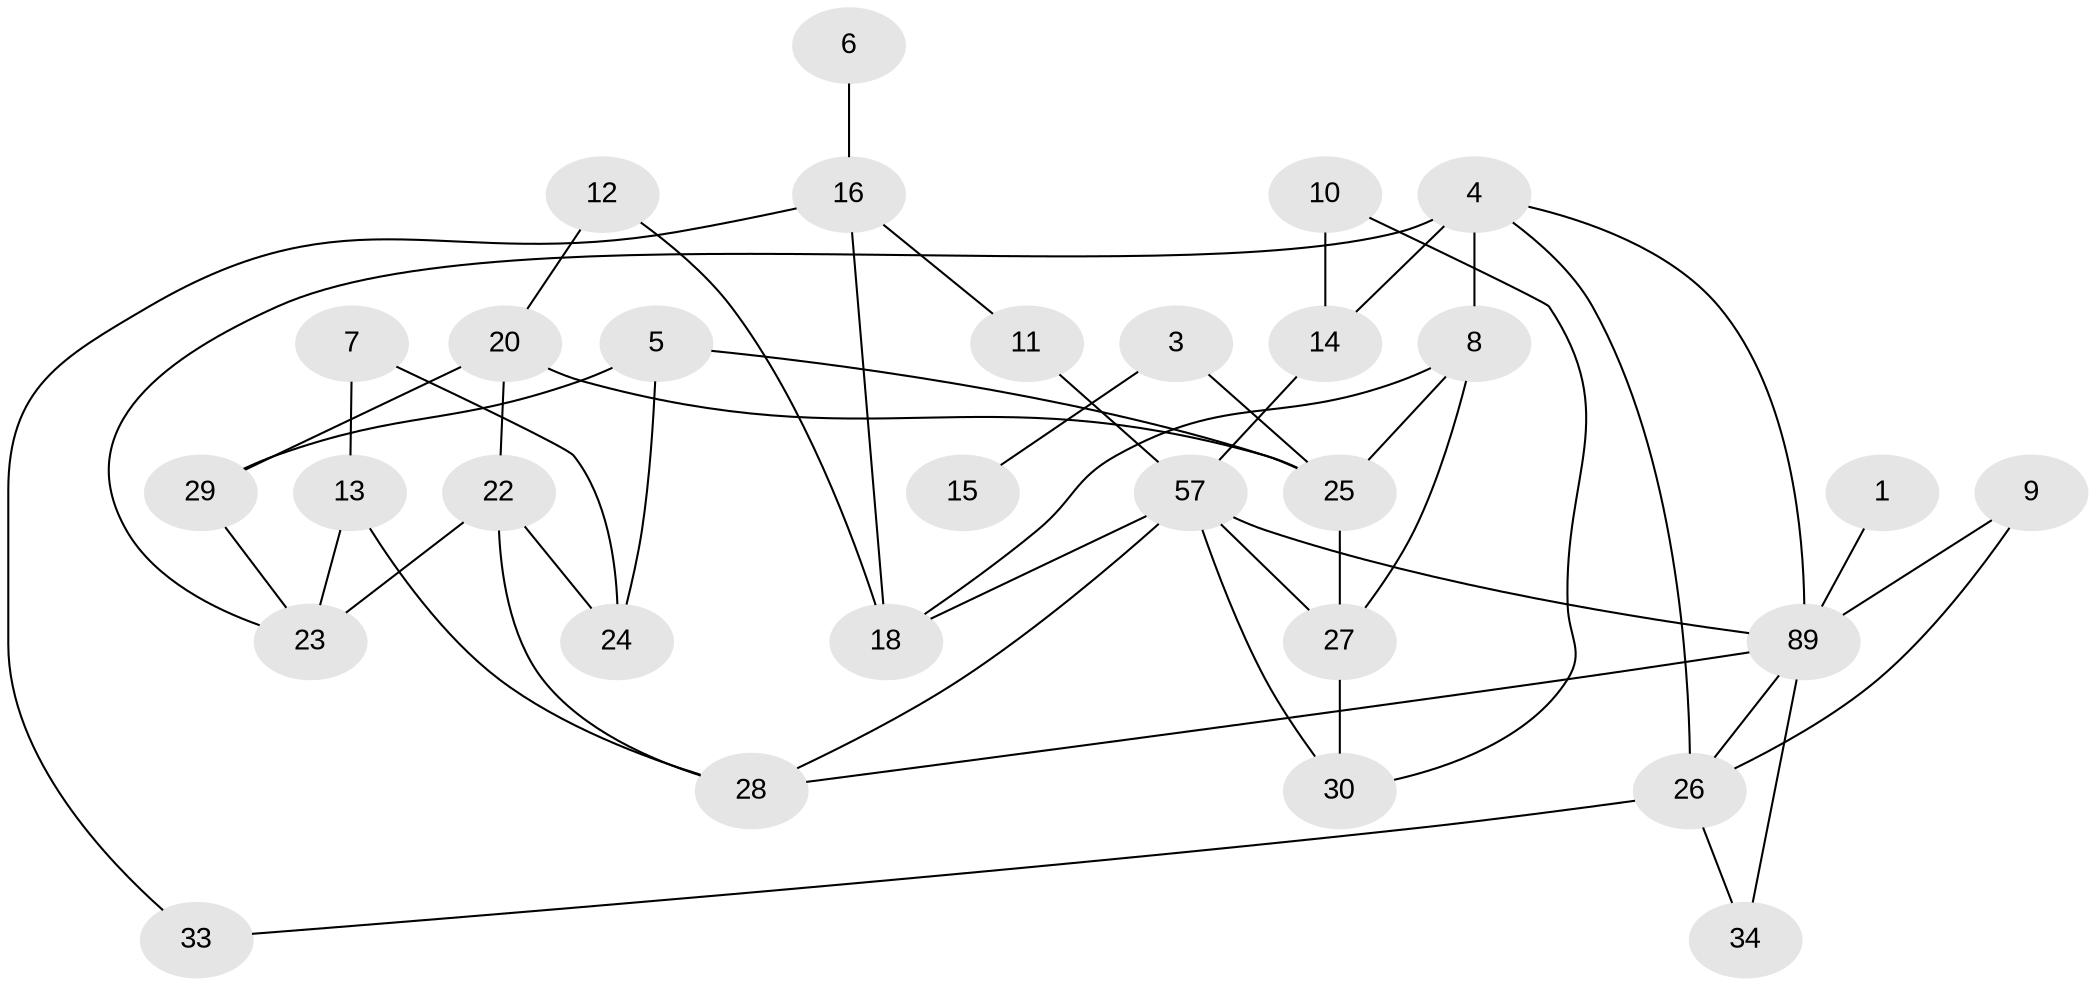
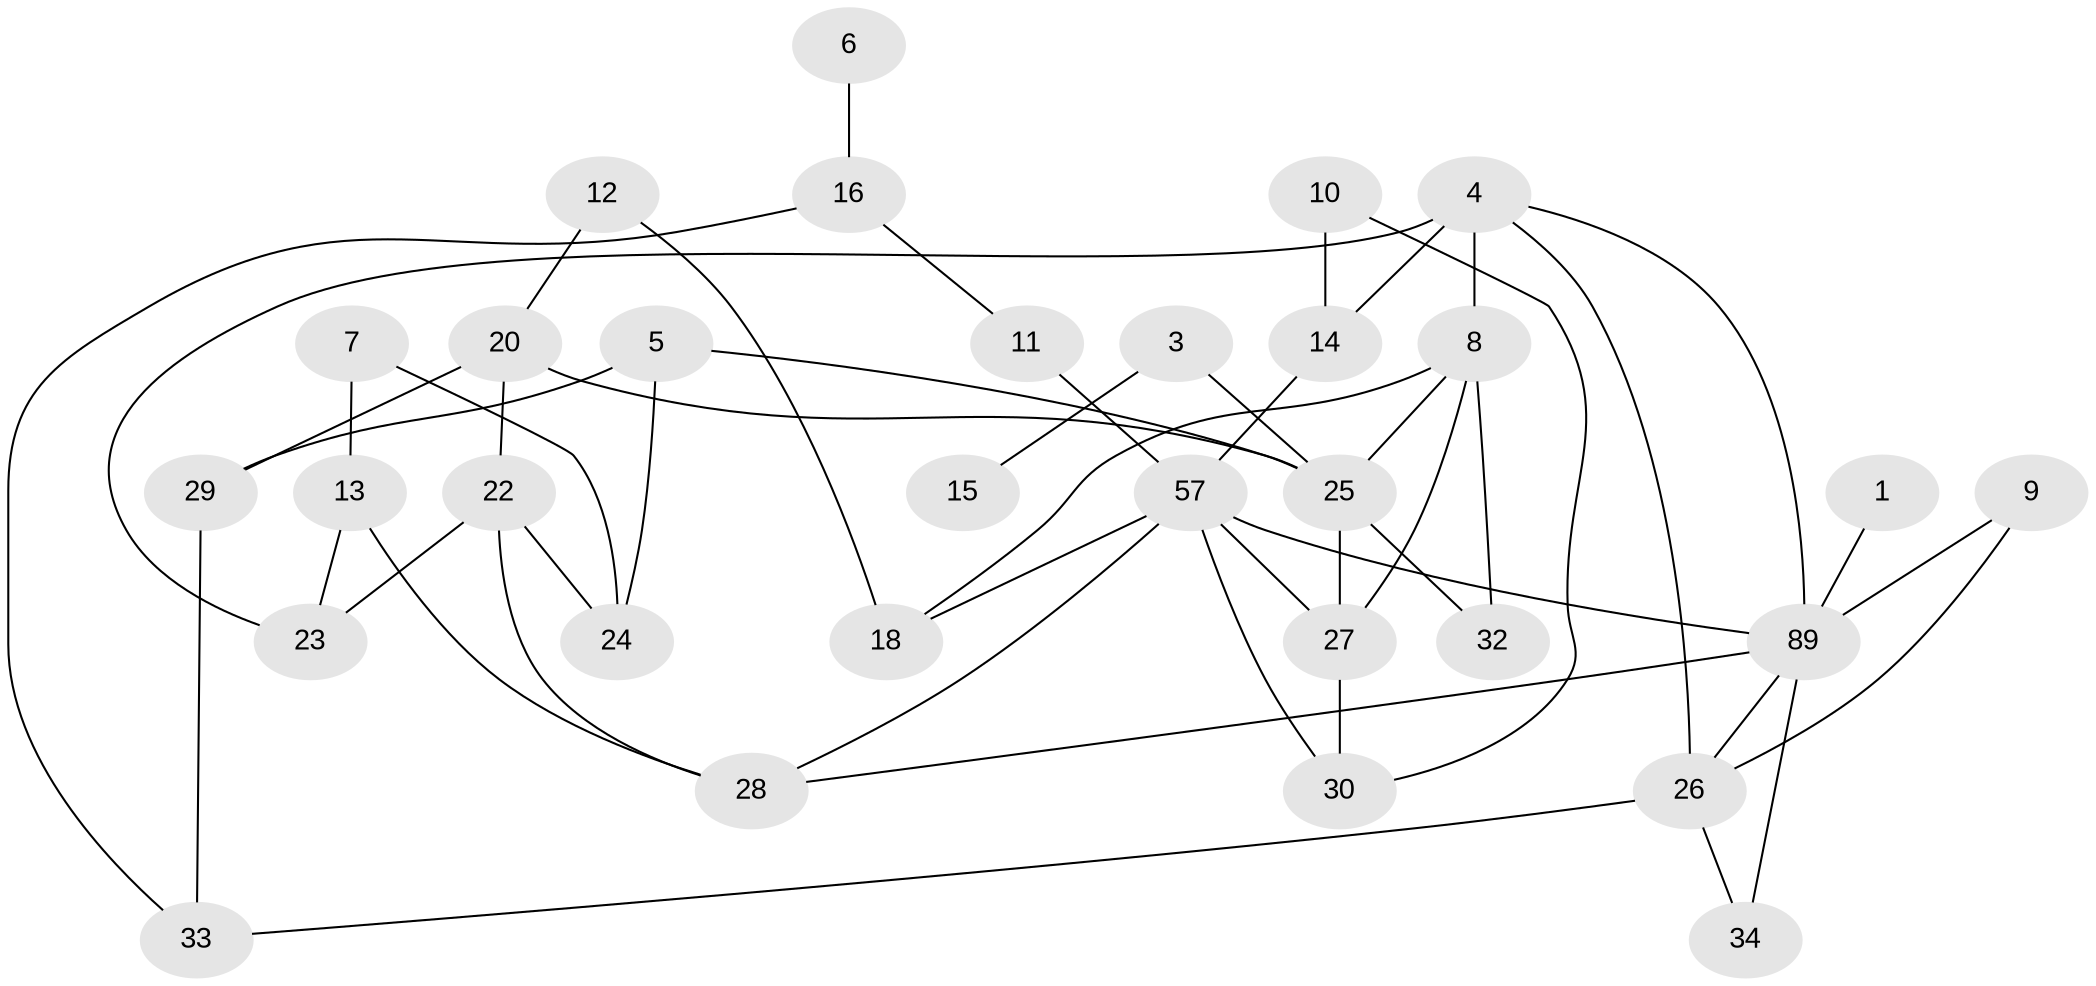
edge "16" -- "18": removed
edge "29" -- "23": now "29" -- "33"
node "32": added
